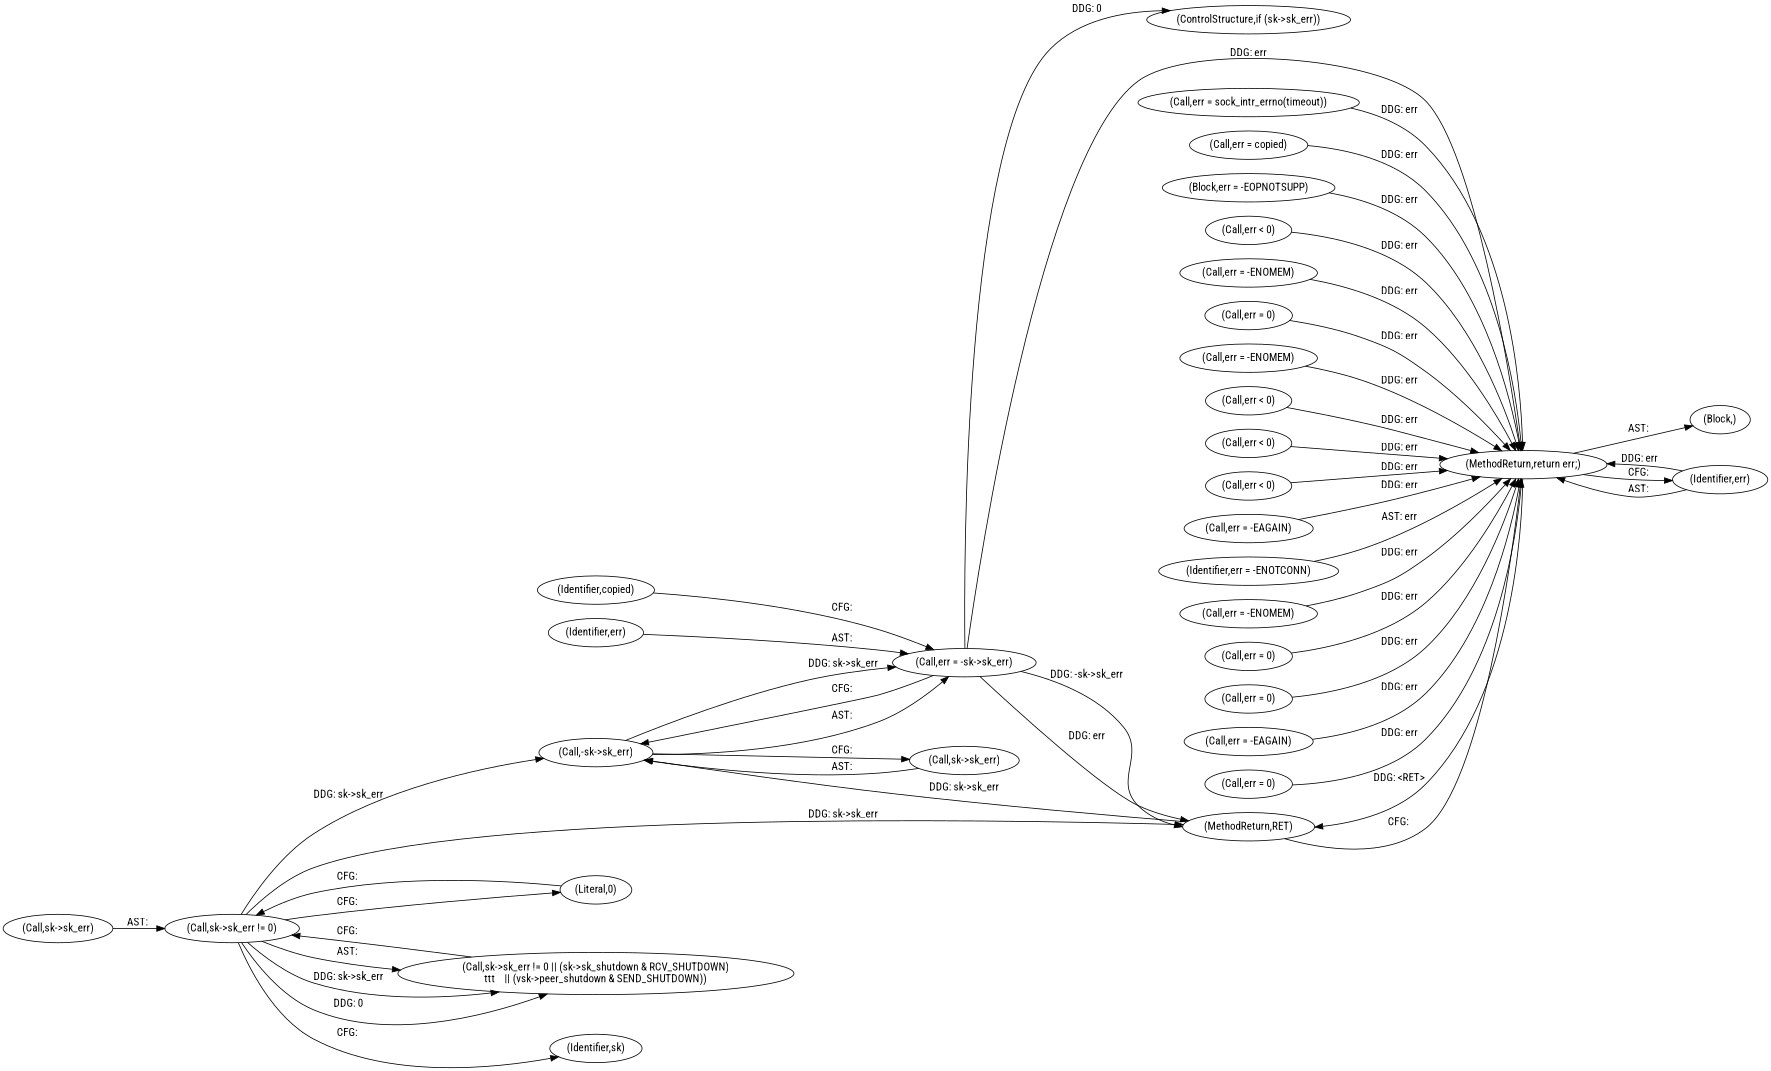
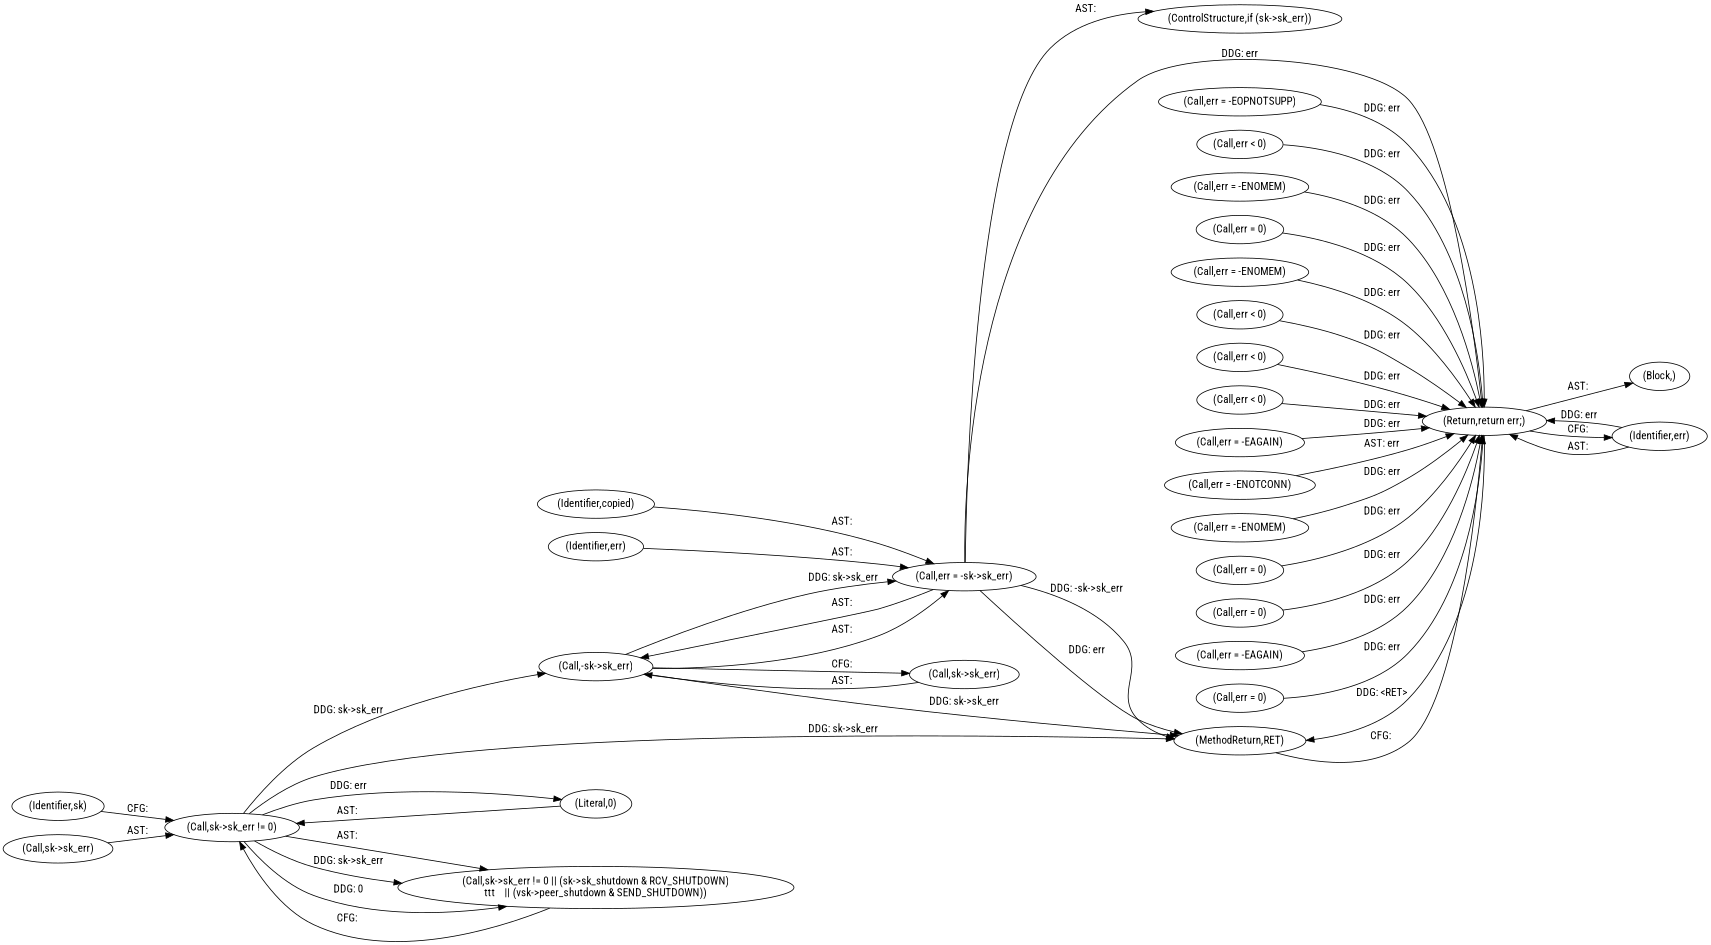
edge "(Call,err = -sk->sk_err)" -> "(ControlStructure,if (sk->sk_err))": label "DDG: 0" -> "AST: "
node "(Call,err = sock_intr_errno(timeout))": removed
node "(Call,err = copied)": removed
node "(Block,err = -EOPNOTSUPP)": label "(Block,err = -EOPNOTSUPP)" -> "(Call,err = -EOPNOTSUPP)"
node "(MethodReturn,return err;)": label "(MethodReturn,return err;)" -> "(Return,return err;)"
node "(Identifier,err = -ENOTCONN)": label "(Identifier,err = -ENOTCONN)" -> "(Call,err = -ENOTCONN)"
edge "(Identifier,copied)" -> "(Call,err = -sk->sk_err)": label "CFG: " -> "AST: "
edge "(Call,err = -sk->sk_err)" -> "(Call,-sk->sk_err)": label "CFG: " -> "AST: "
edge "(MethodReturn,RET)" -> "(Call,-sk->sk_err)": reversed
edge "(Literal,0)" -> "(Call,sk->sk_err != 0)": label "CFG: " -> "AST: "
edge "(Call,sk->sk_err != 0)" -> "(Literal,0)": label "CFG: " -> "DDG: err"
edge "(Call,sk->sk_err != 0)" -> "(Identifier,sk)": reversed
